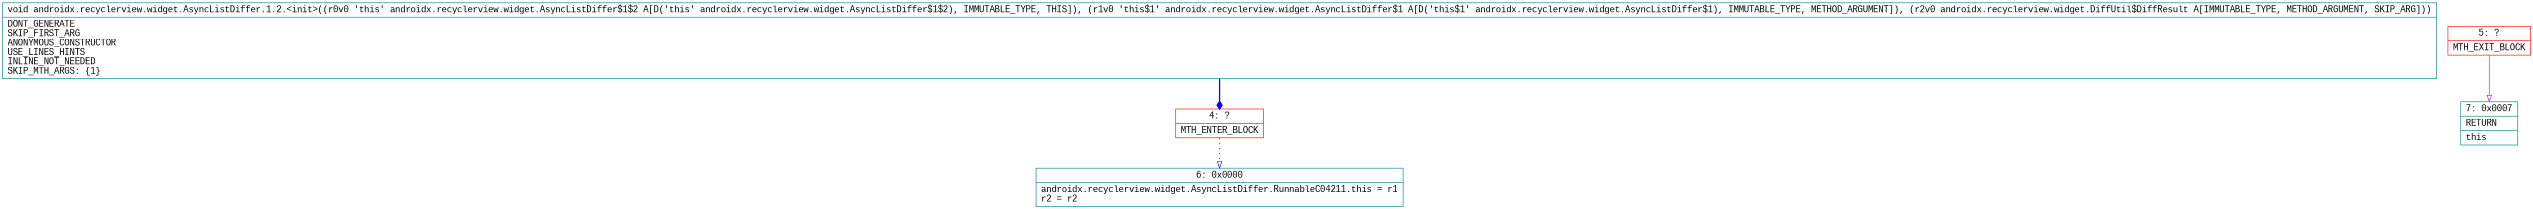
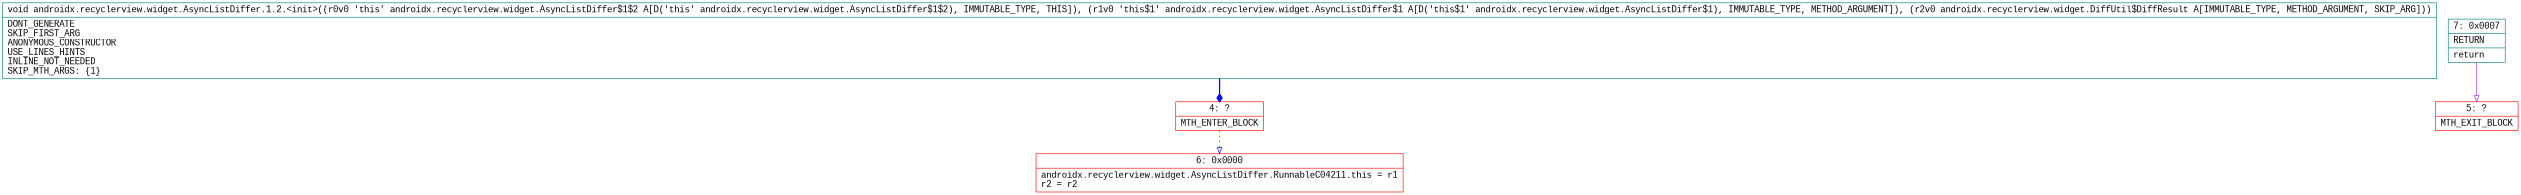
edge "5: ?" -> "7: 0x0007": reversed
node "7: 0x0007": text "this" -> "return"
node "6: 0x0000": color teal -> red
